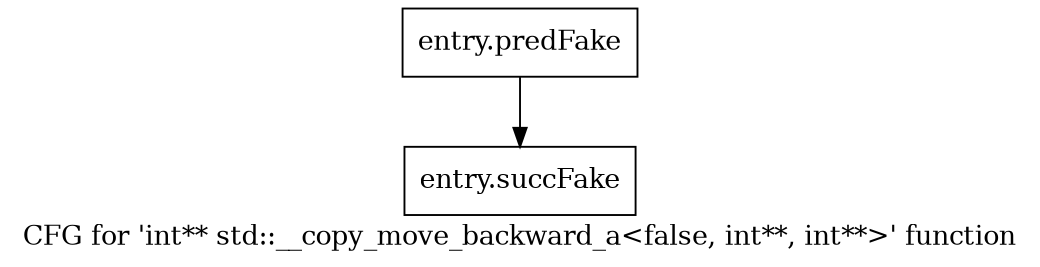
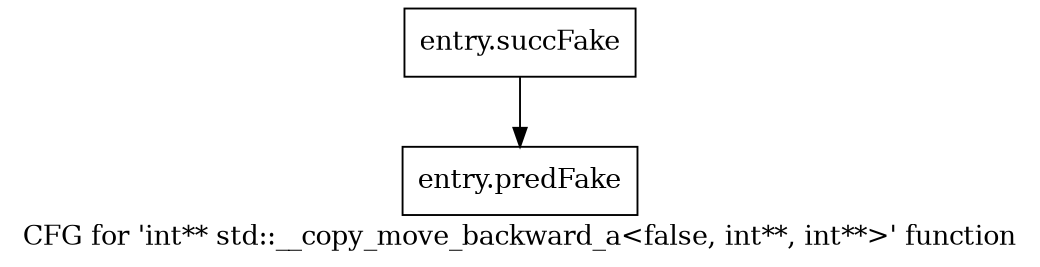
edge "entry.predFake" -> "entry.succFake": reversed
